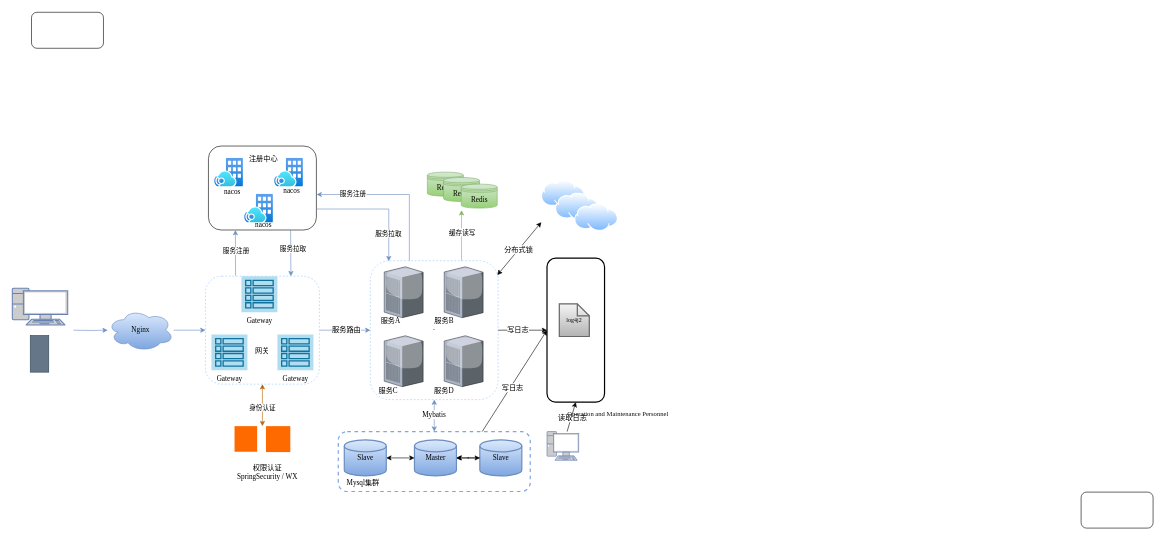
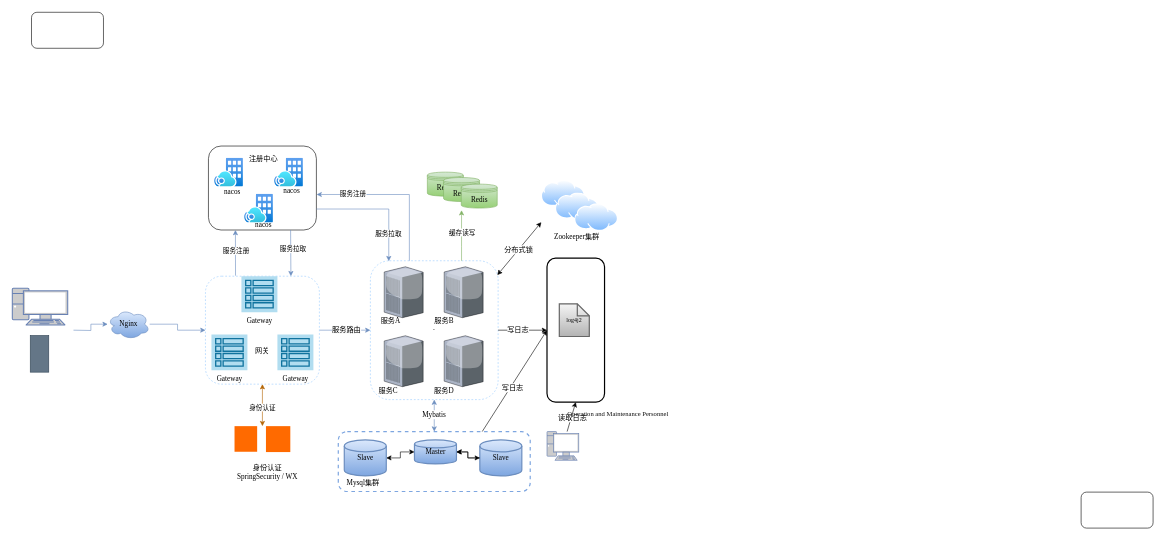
node "Zookeeper集群": added
node "Nginx": size 66x42 -> 42x30
node "Master": size 42x36 -> 42x24
node "权限认证 SpringSecurity / WX": label "权限认证 SpringSecurity / WX" -> "身份认证 SpringSecurity / WX"
